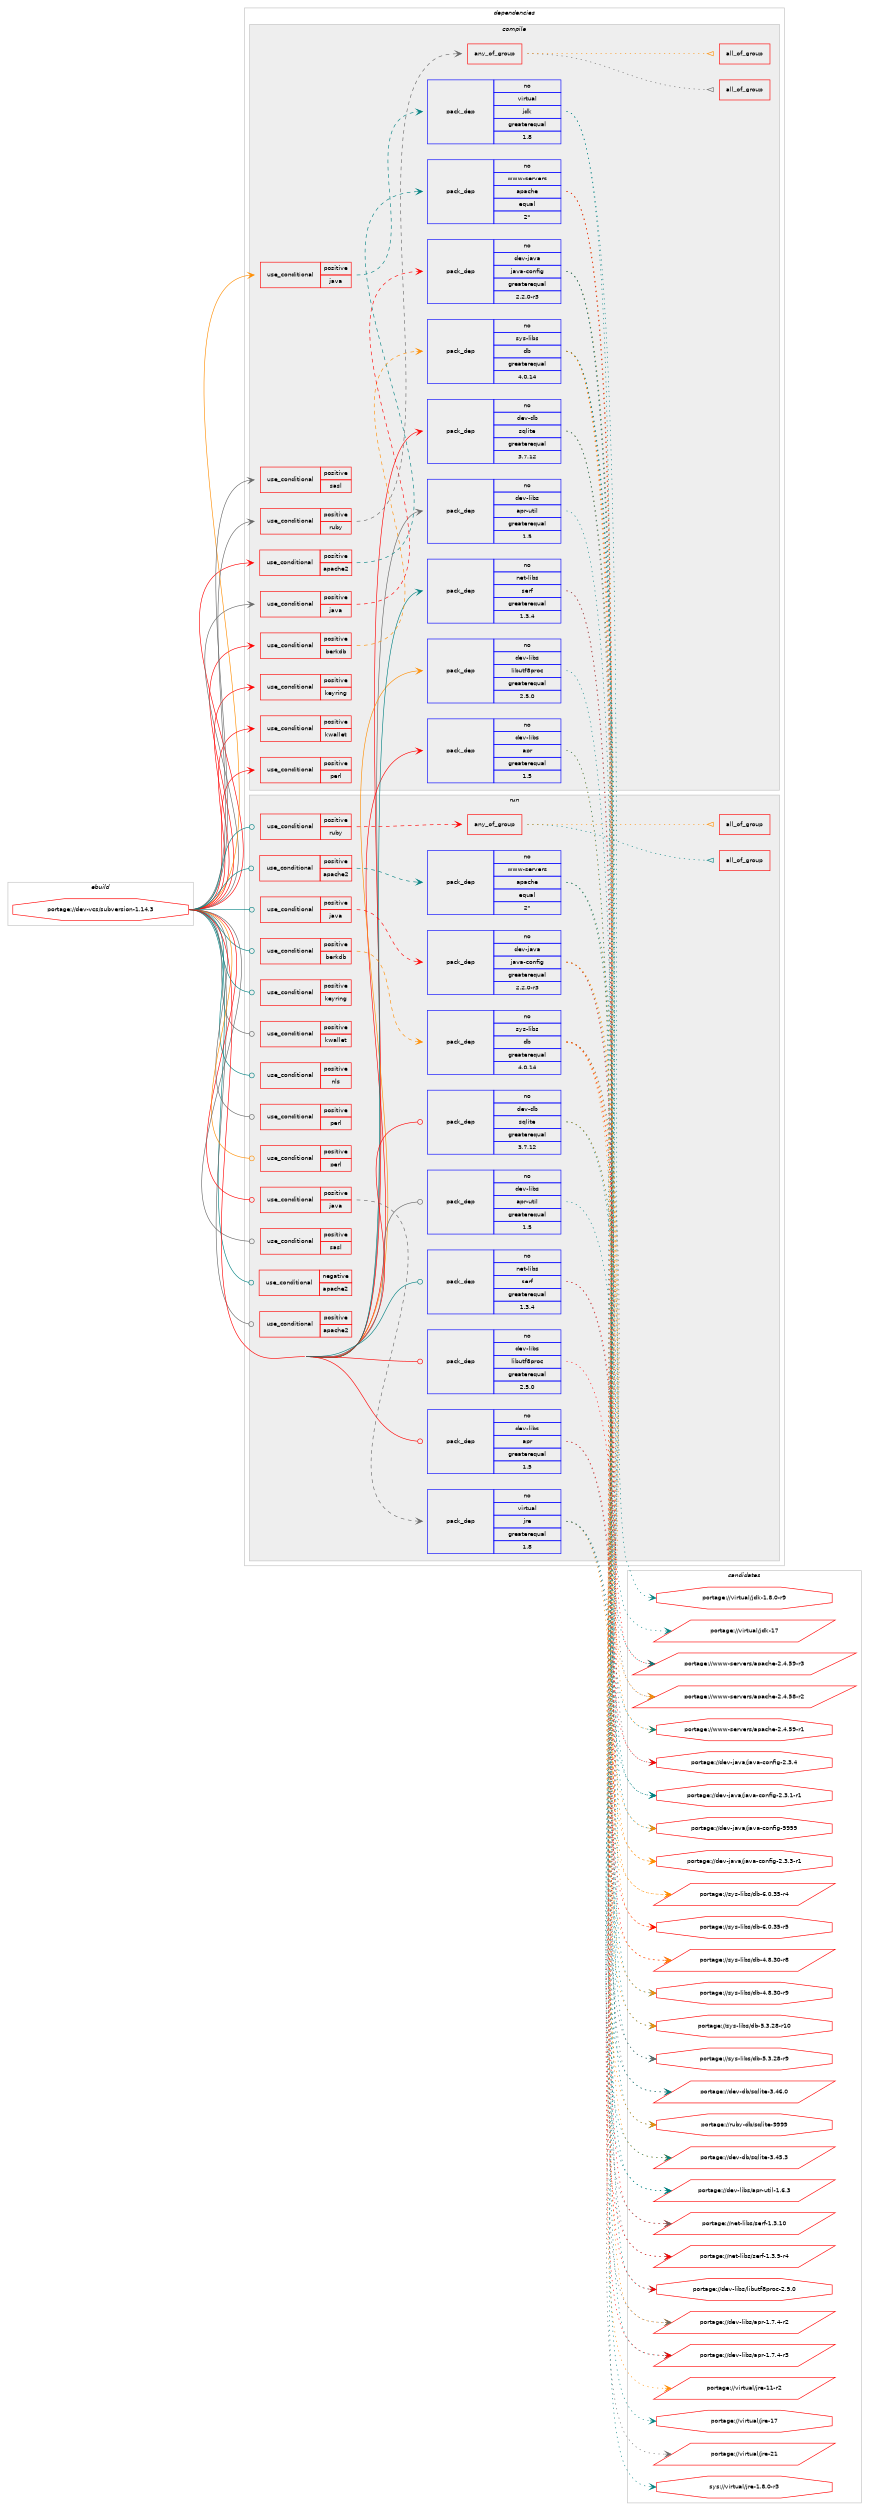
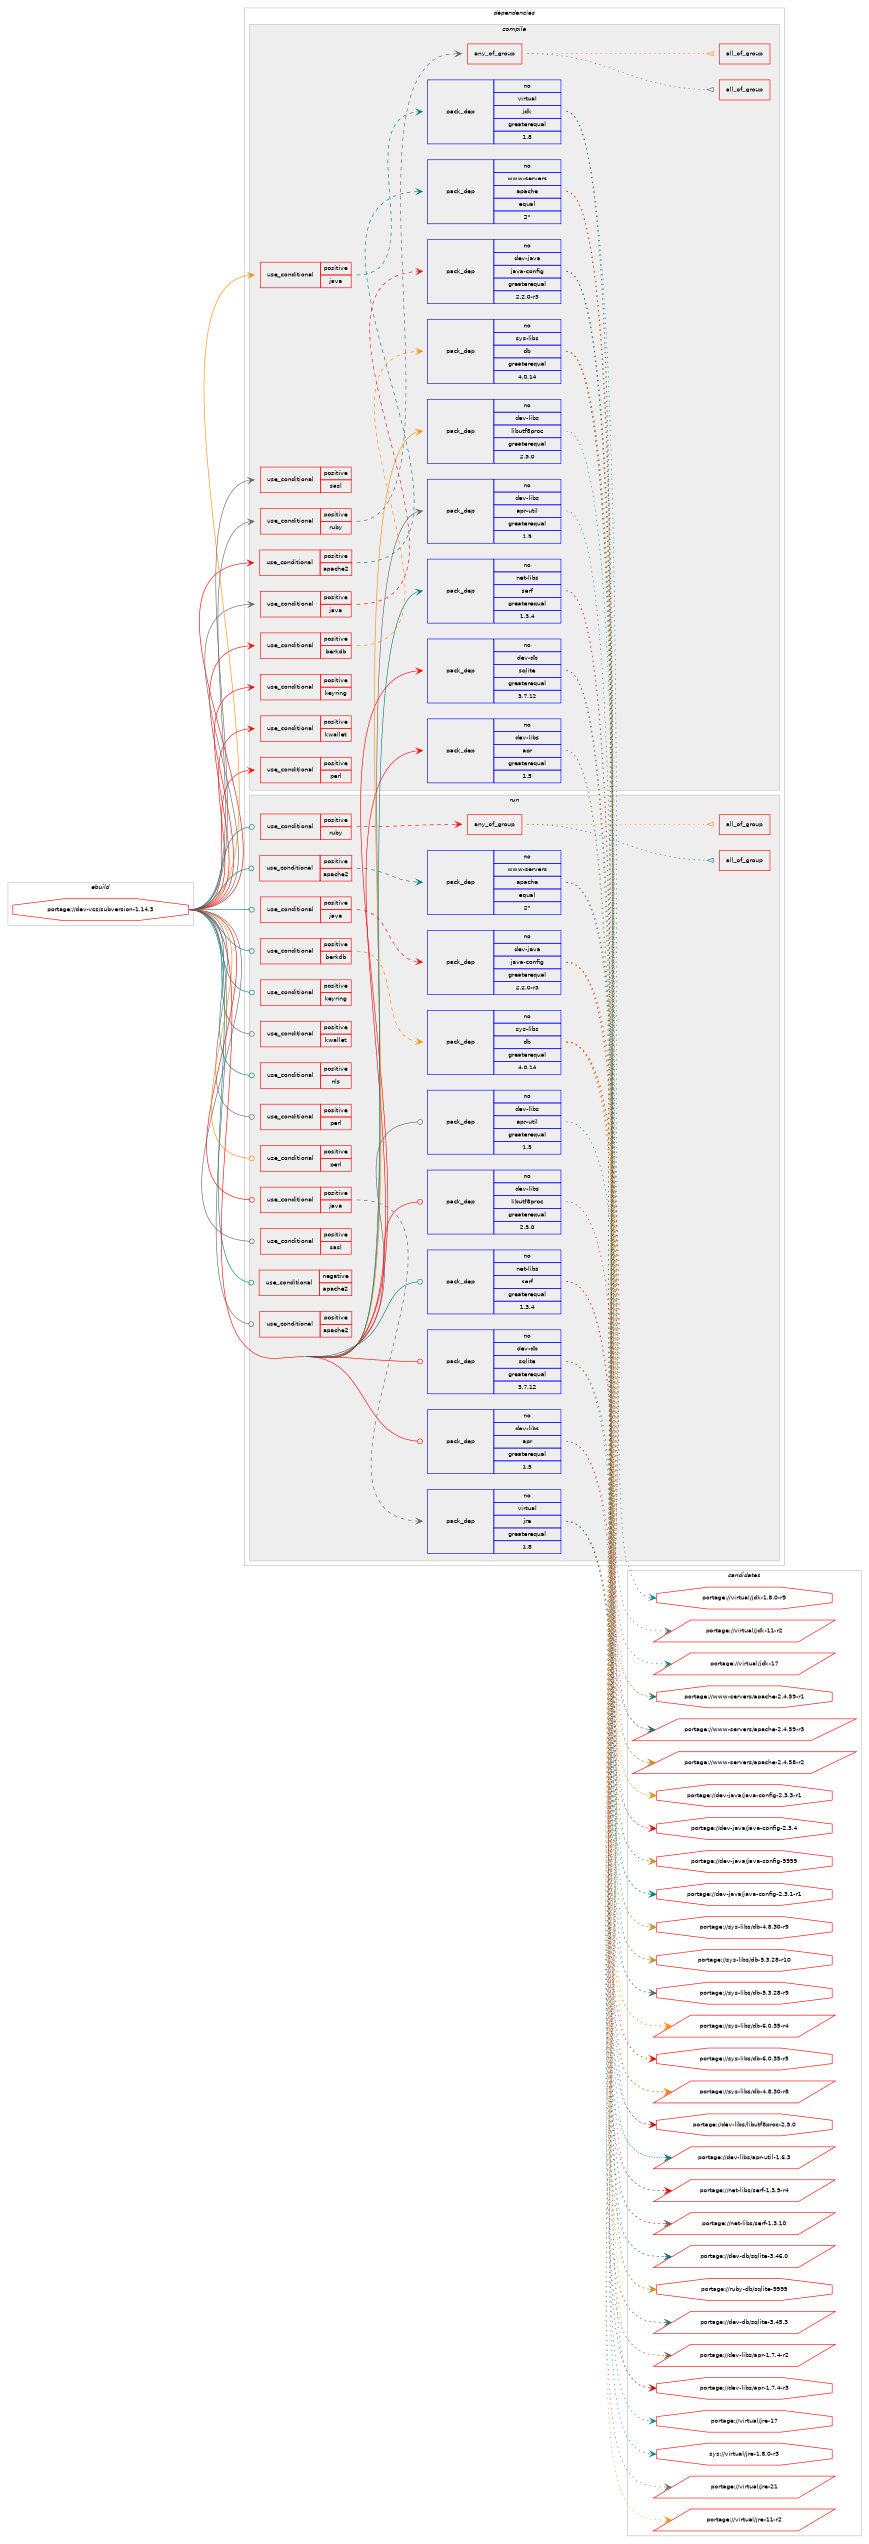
node "portage://virtual/jdk-11-r2": added
node "portage://dev-libs/apr-1.7.4-r3": shape parallelogram -> octagon
